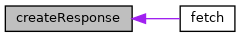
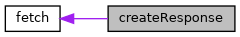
edge "fetch" -> "createResponse": reversed
